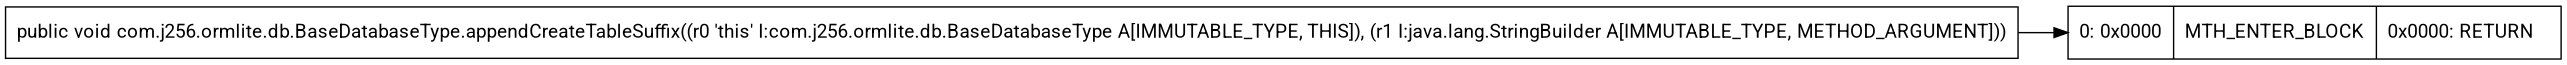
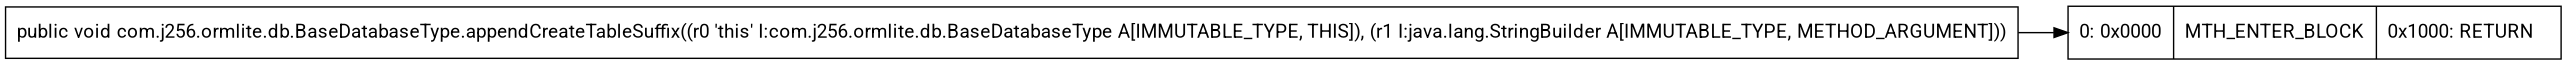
node "0: 0x0000": text "0x0000: RETURN" -> "0x1000: RETURN"
